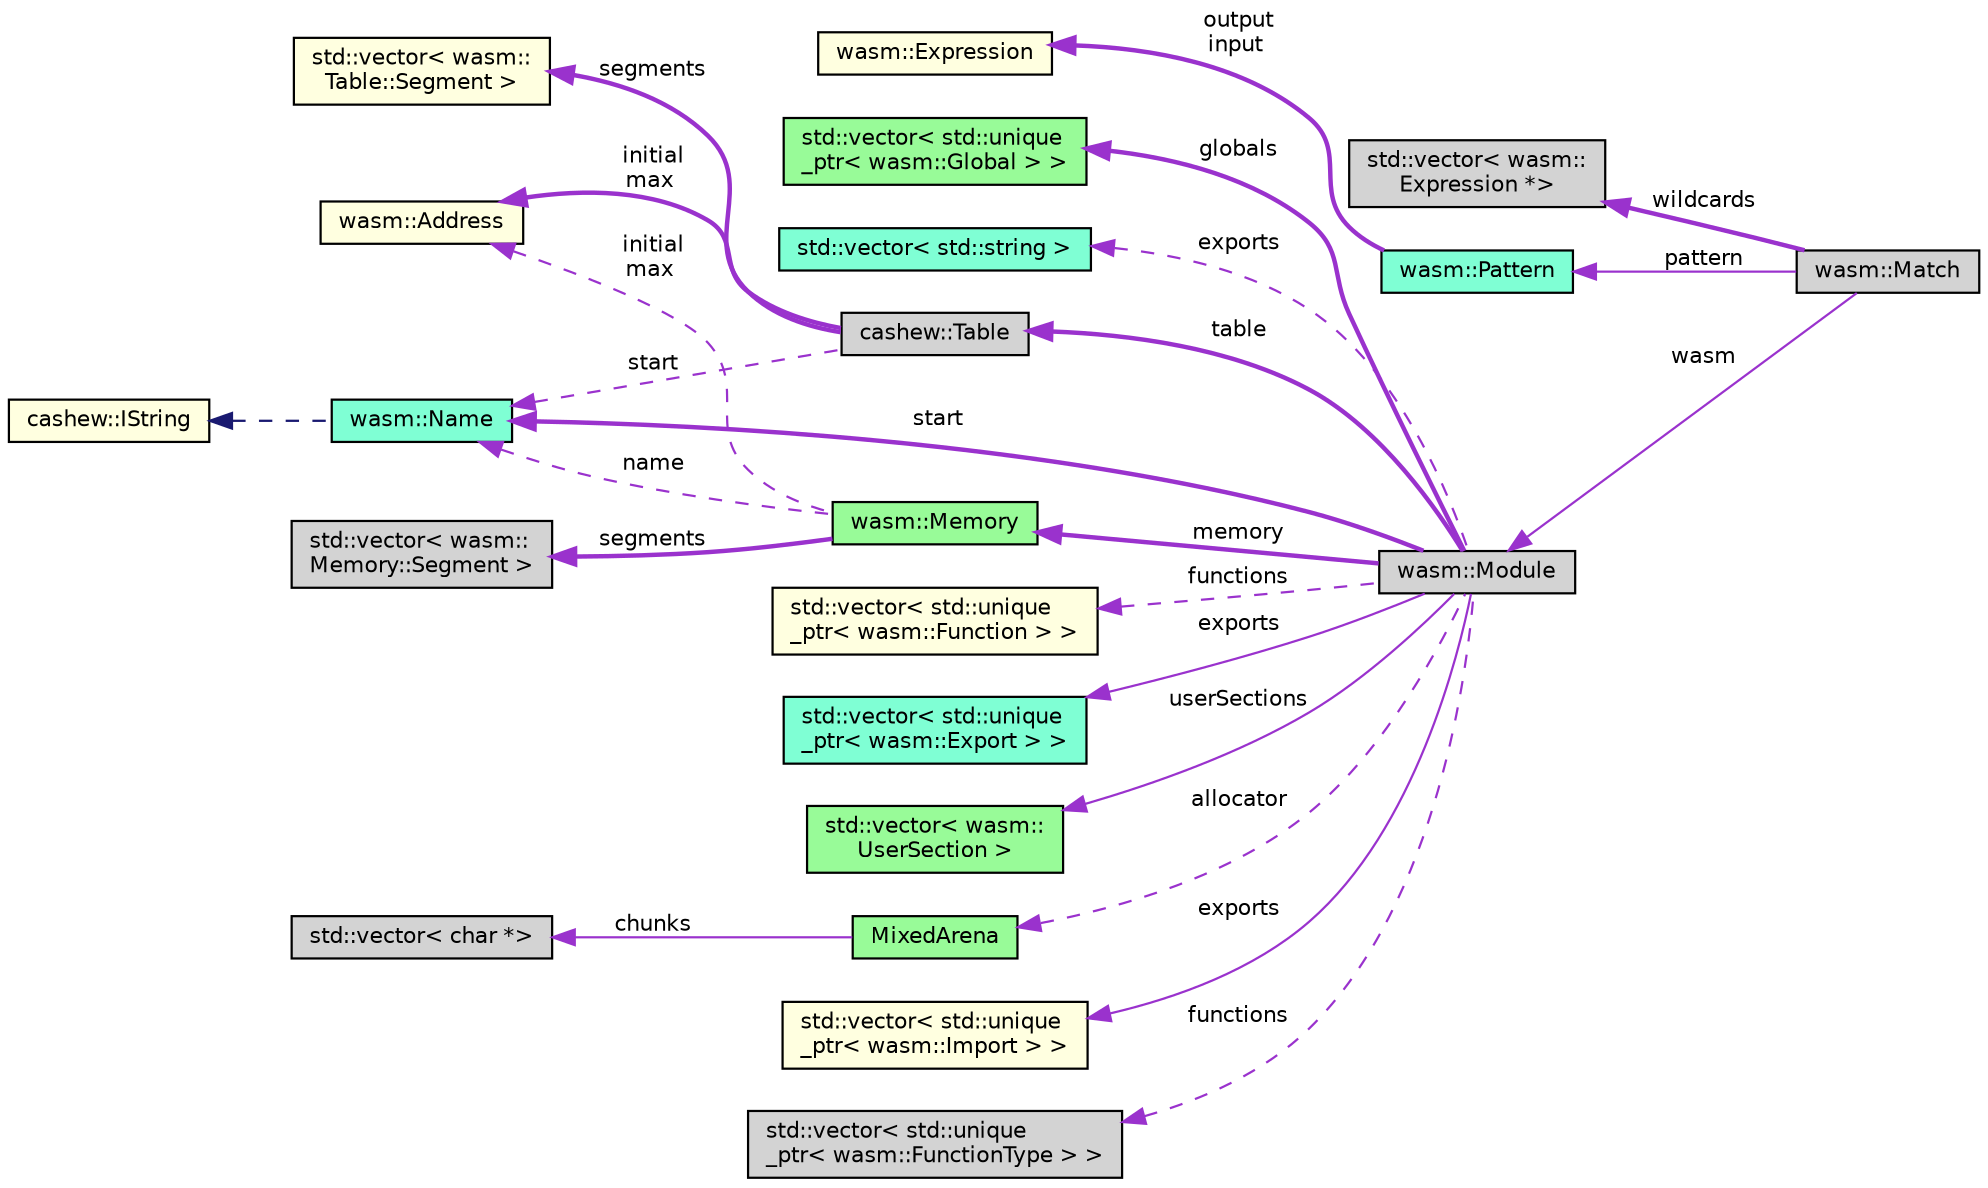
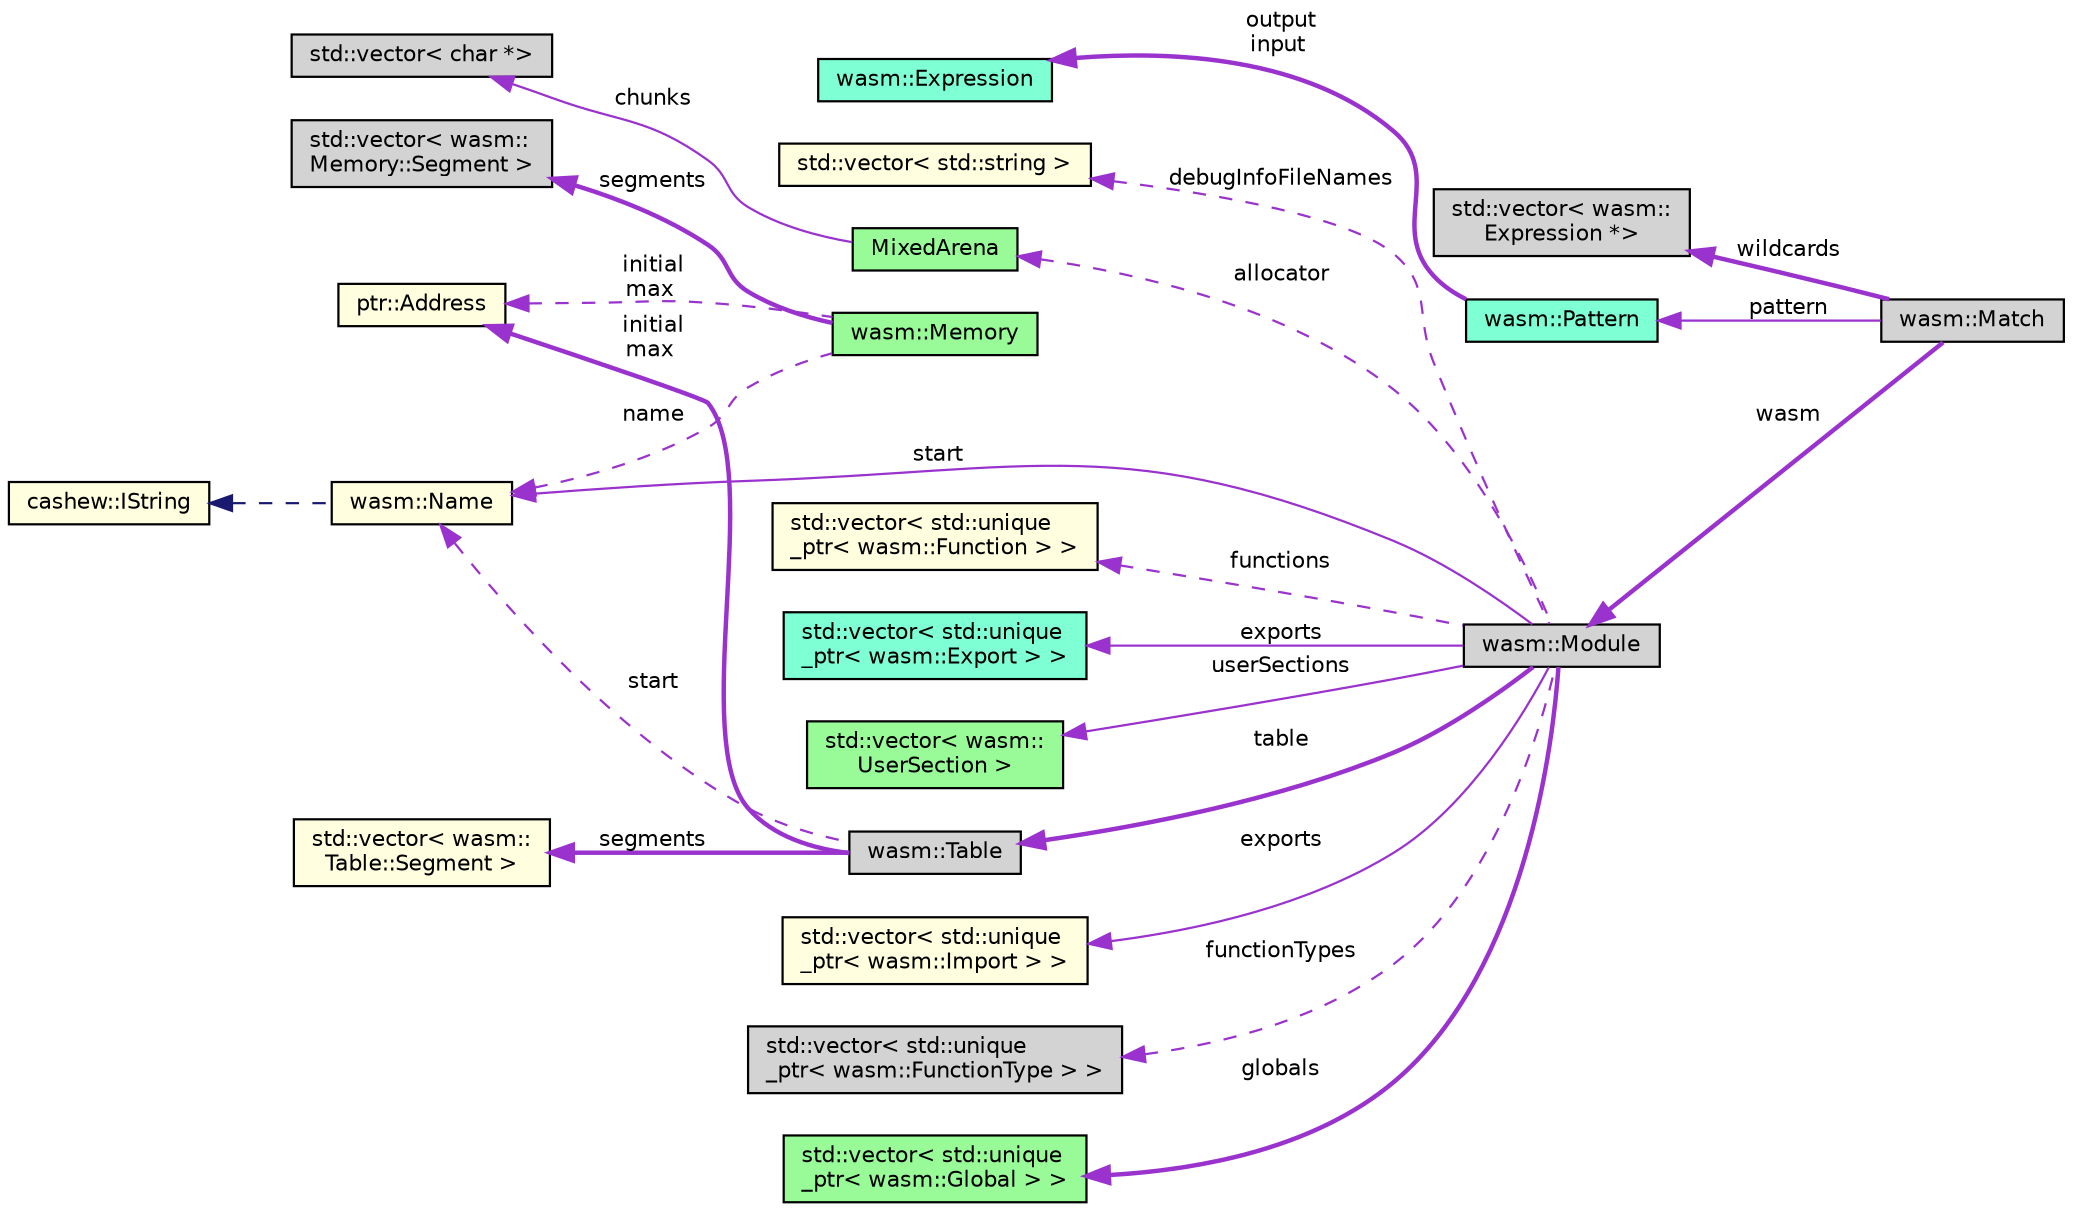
node "wasm::Expression": fillcolor lightyellow -> aquamarine
node "wasm::Address": label "wasm::Address" -> "ptr::Address"
edge "wasm::Module" -> "std::vector< std::string >": label " exports" -> " debugInfoFileNames"
node "std::vector< std::string >": fillcolor aquamarine -> lightyellow
node "cashew::Table": label "cashew::Table" -> "wasm::Table"
edge "wasm::Match" -> "wasm::Module": style solid -> bold
node "wasm::Name": fillcolor aquamarine -> lightyellow
edge "wasm::Module" -> "wasm::Name": style bold -> solid
edge "wasm::Module" -> "wasm::Memory": removed, label "memory"
edge "wasm::Module" -> "std::vector< std::unique _ptr< wasm::FunctionType > >": label " functions" -> " functionTypes"
